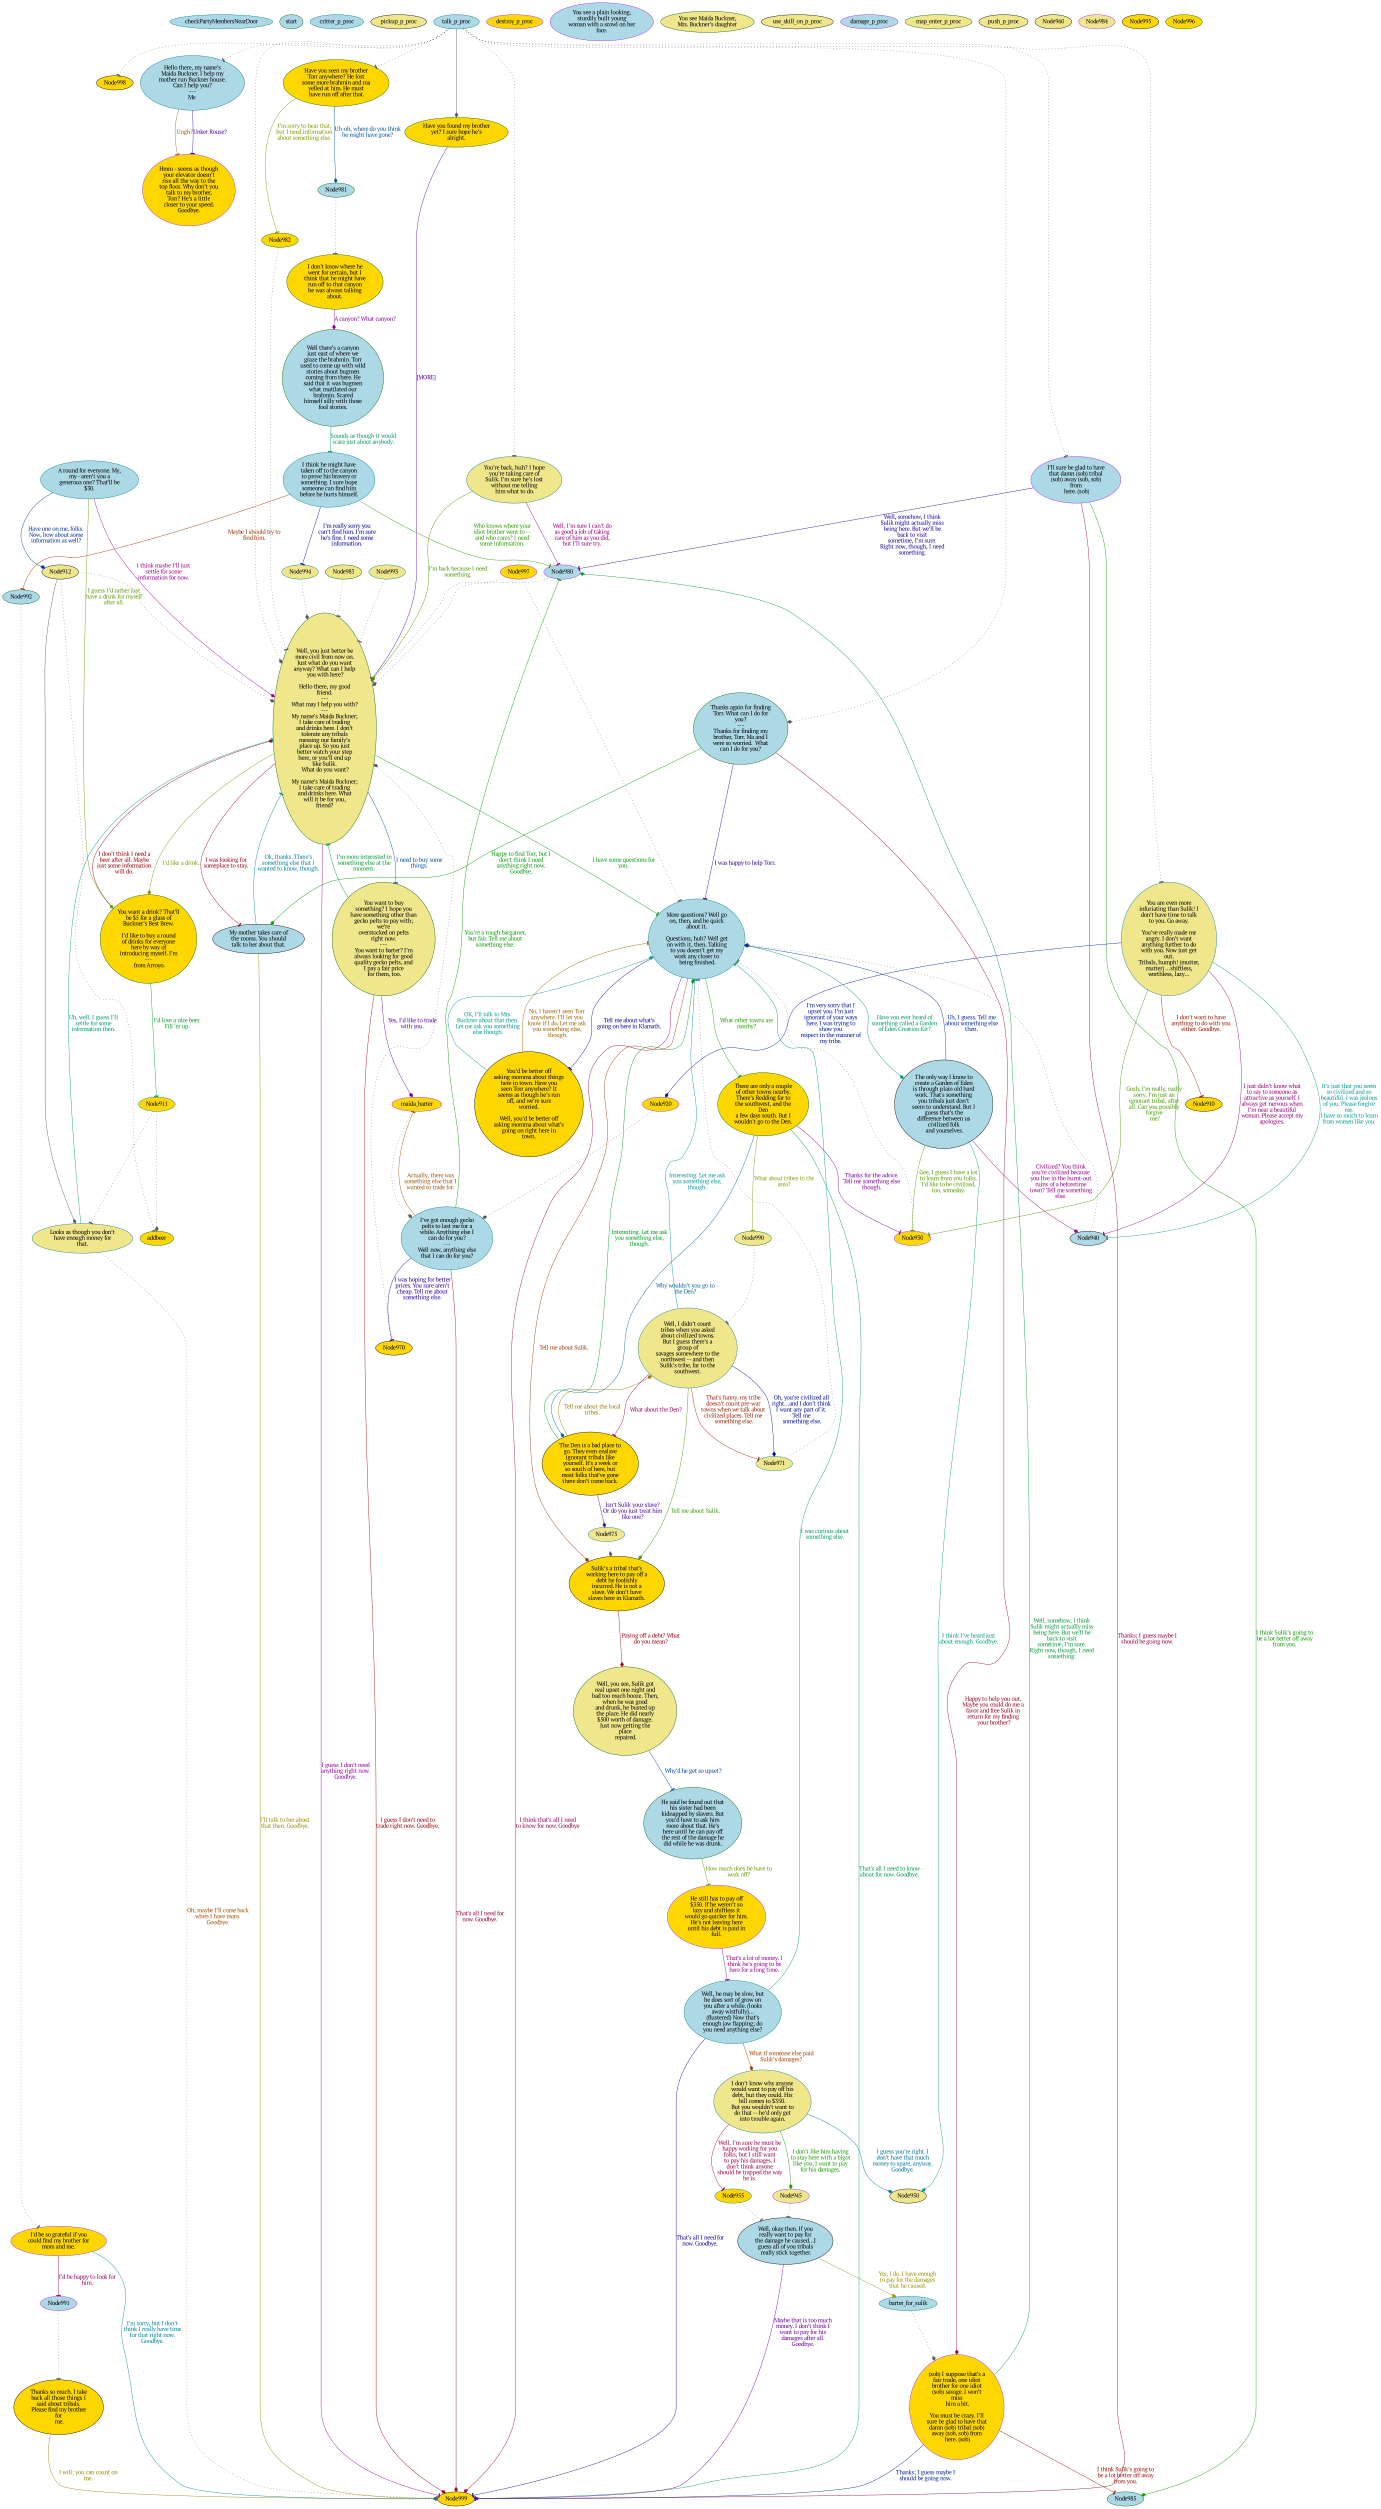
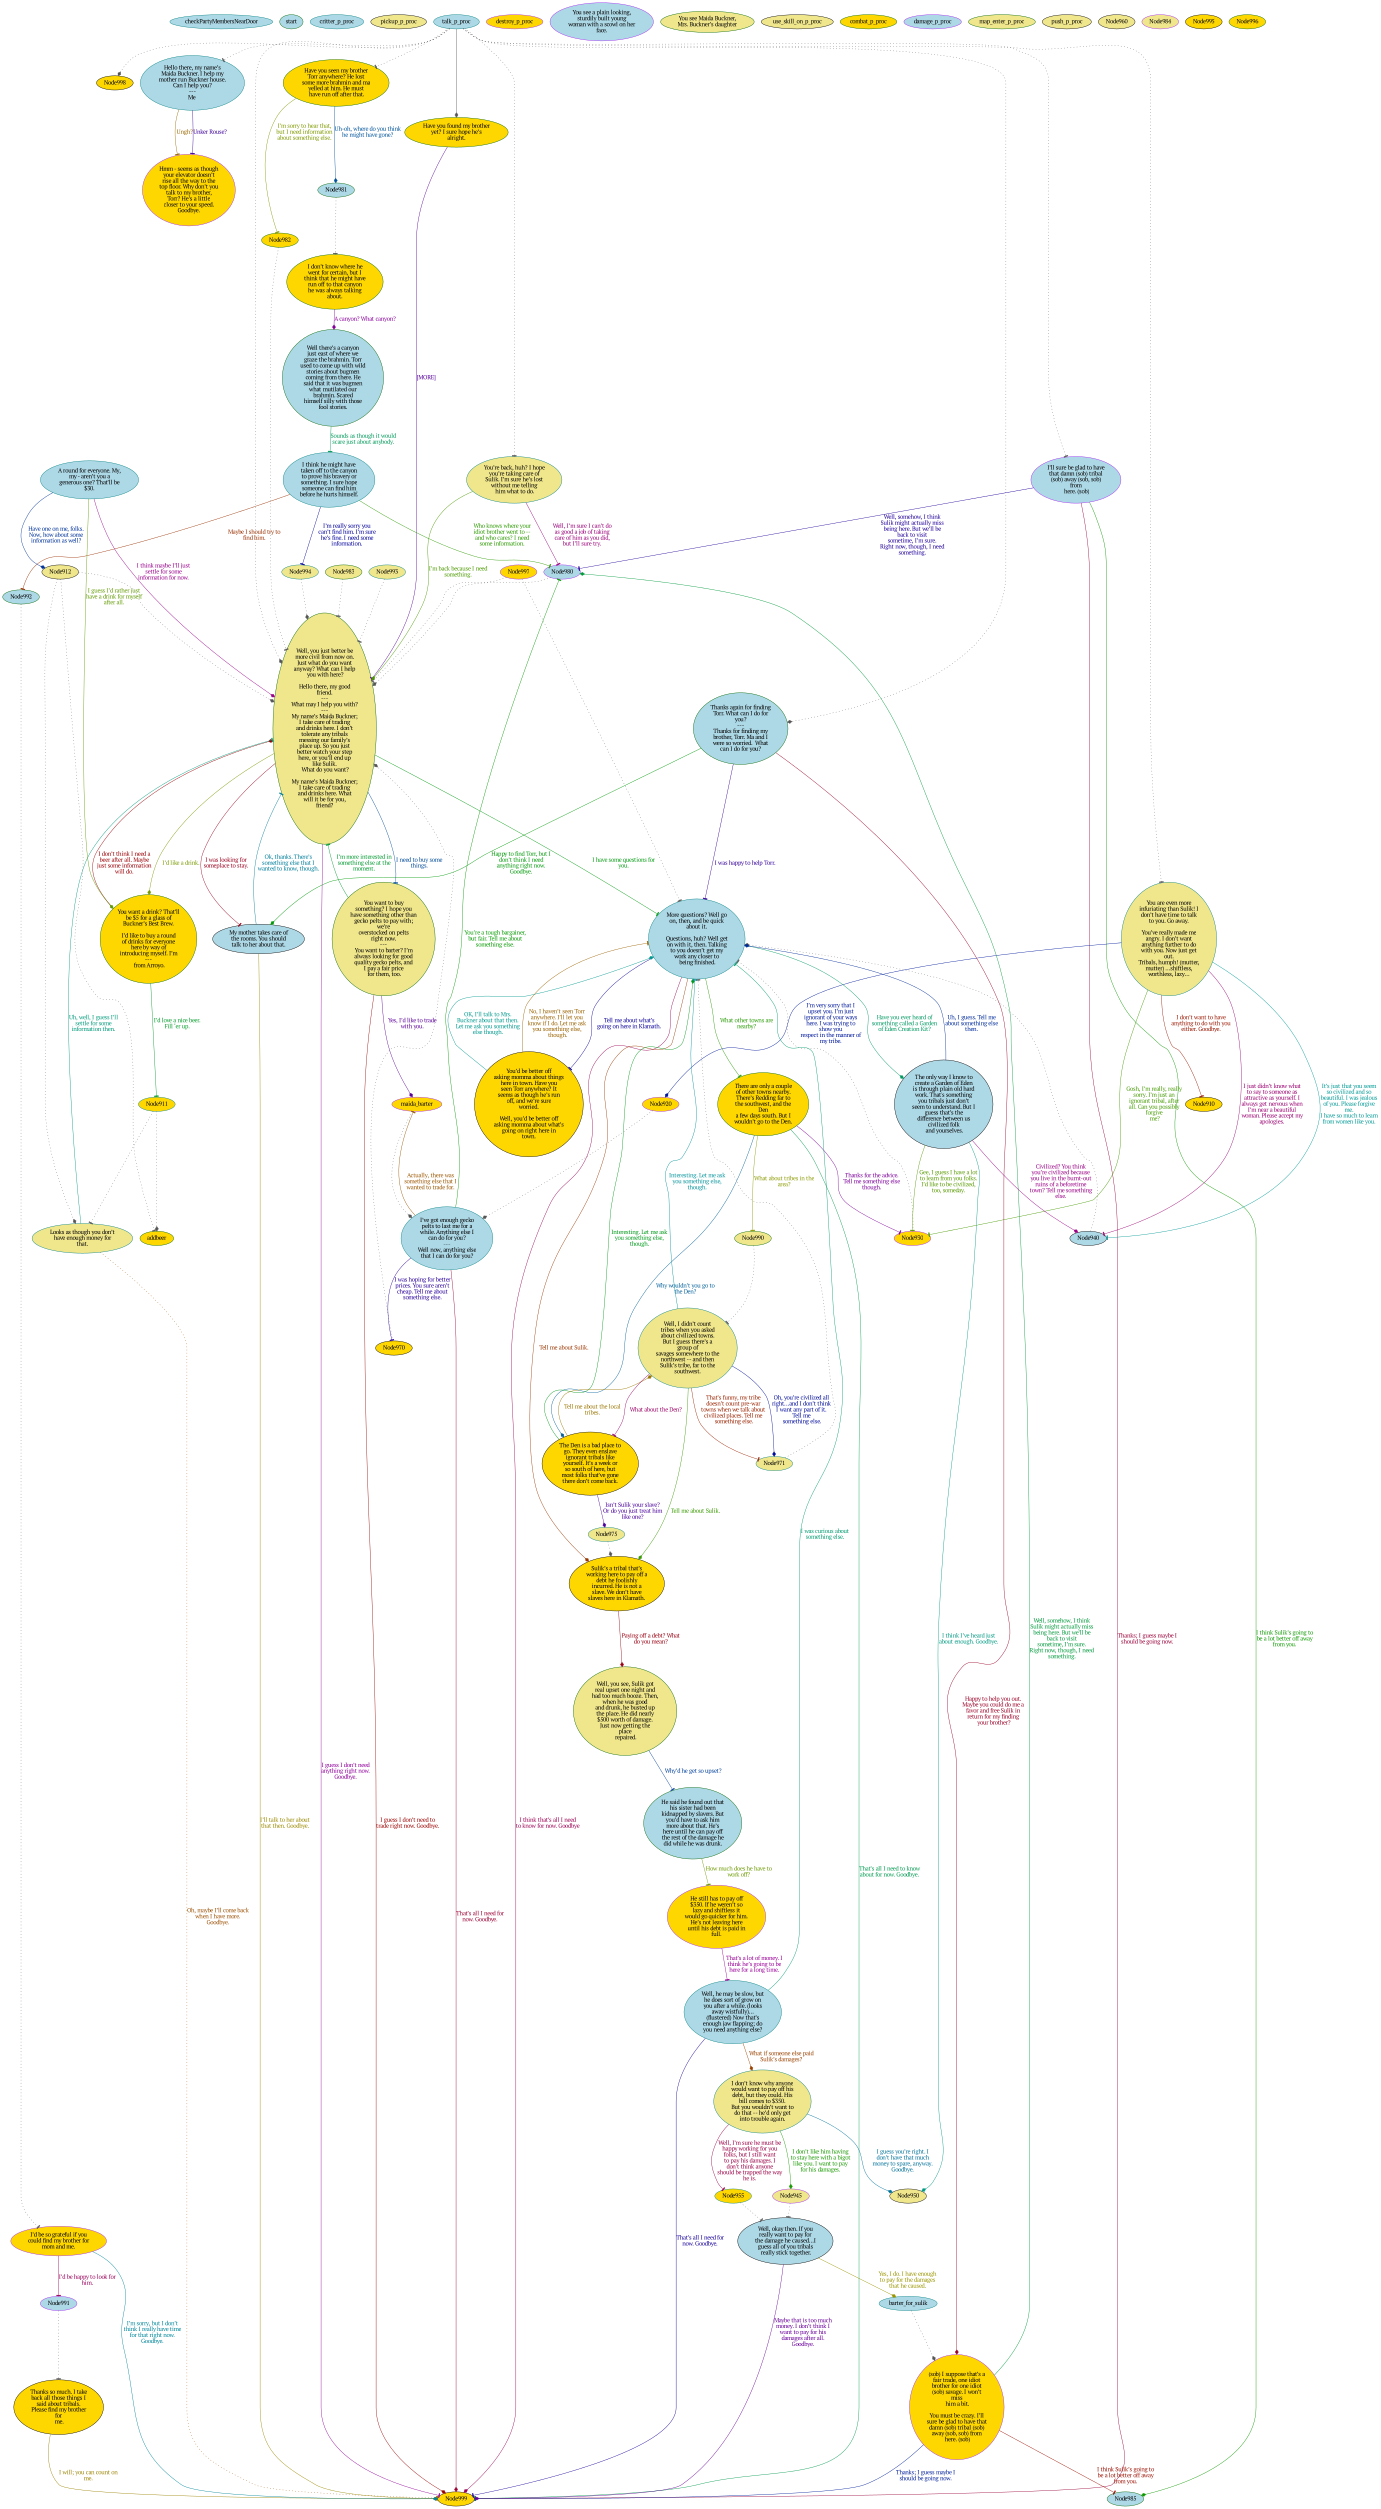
node "combat_p_proc": added
edge "talk_p_proc" -> "Node998": arrowhead tee -> diamond
edge "Node912" -> "Looks as though you don’t have enough money for that.": style solid -> dotted
